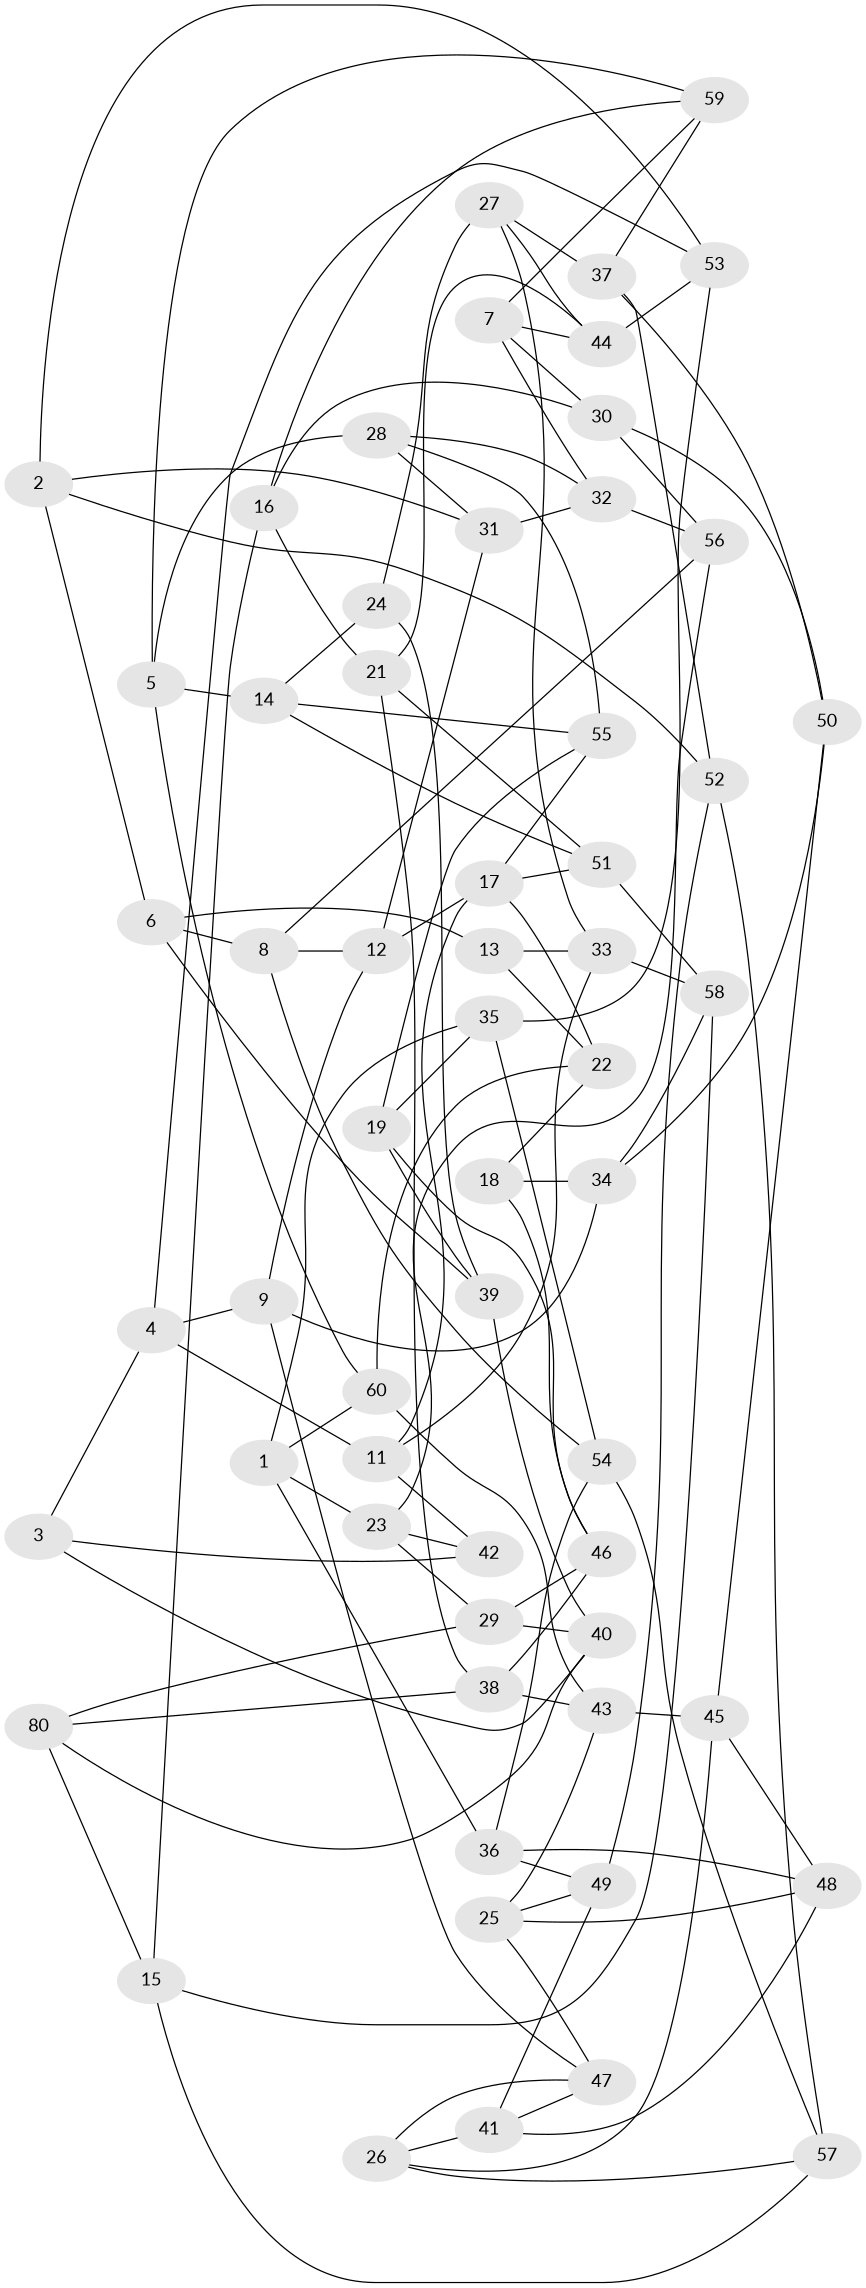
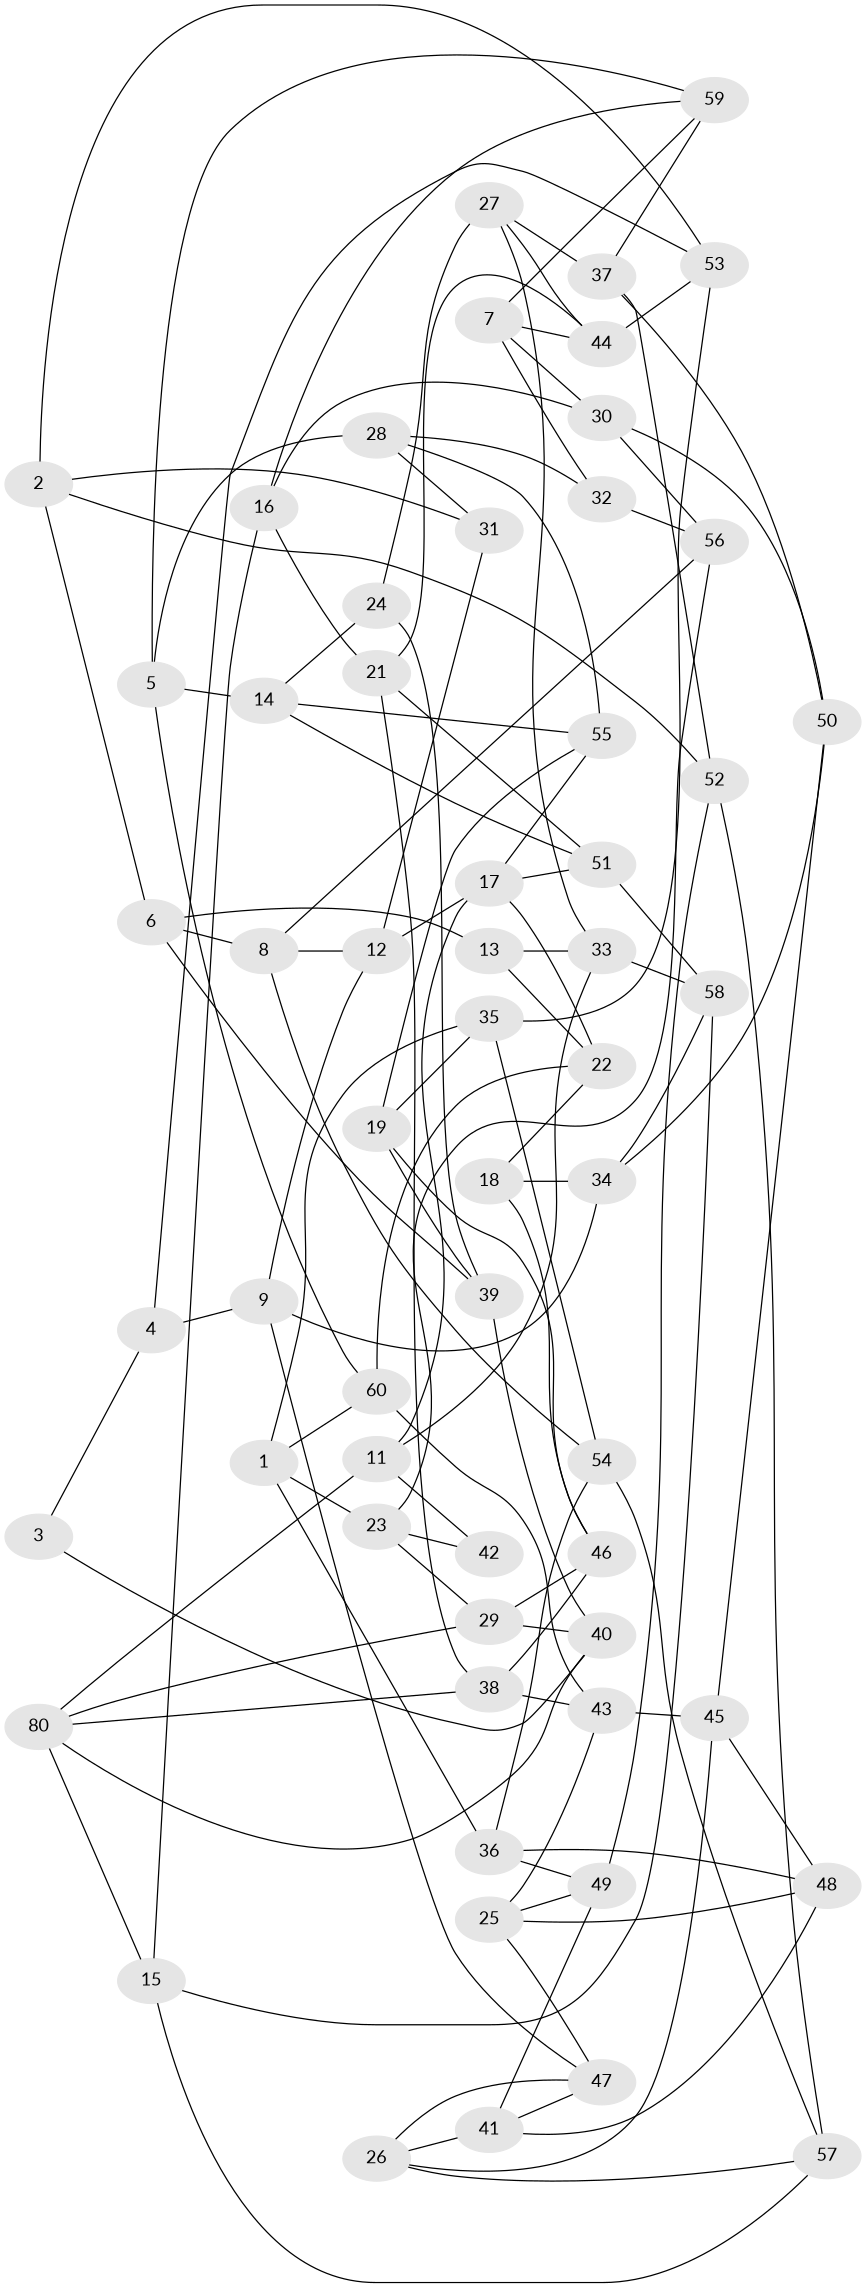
edge "32" -- "31": removed
edge "4" -- "11": now "80" -- "11"
edge "3" -- "42": removed
